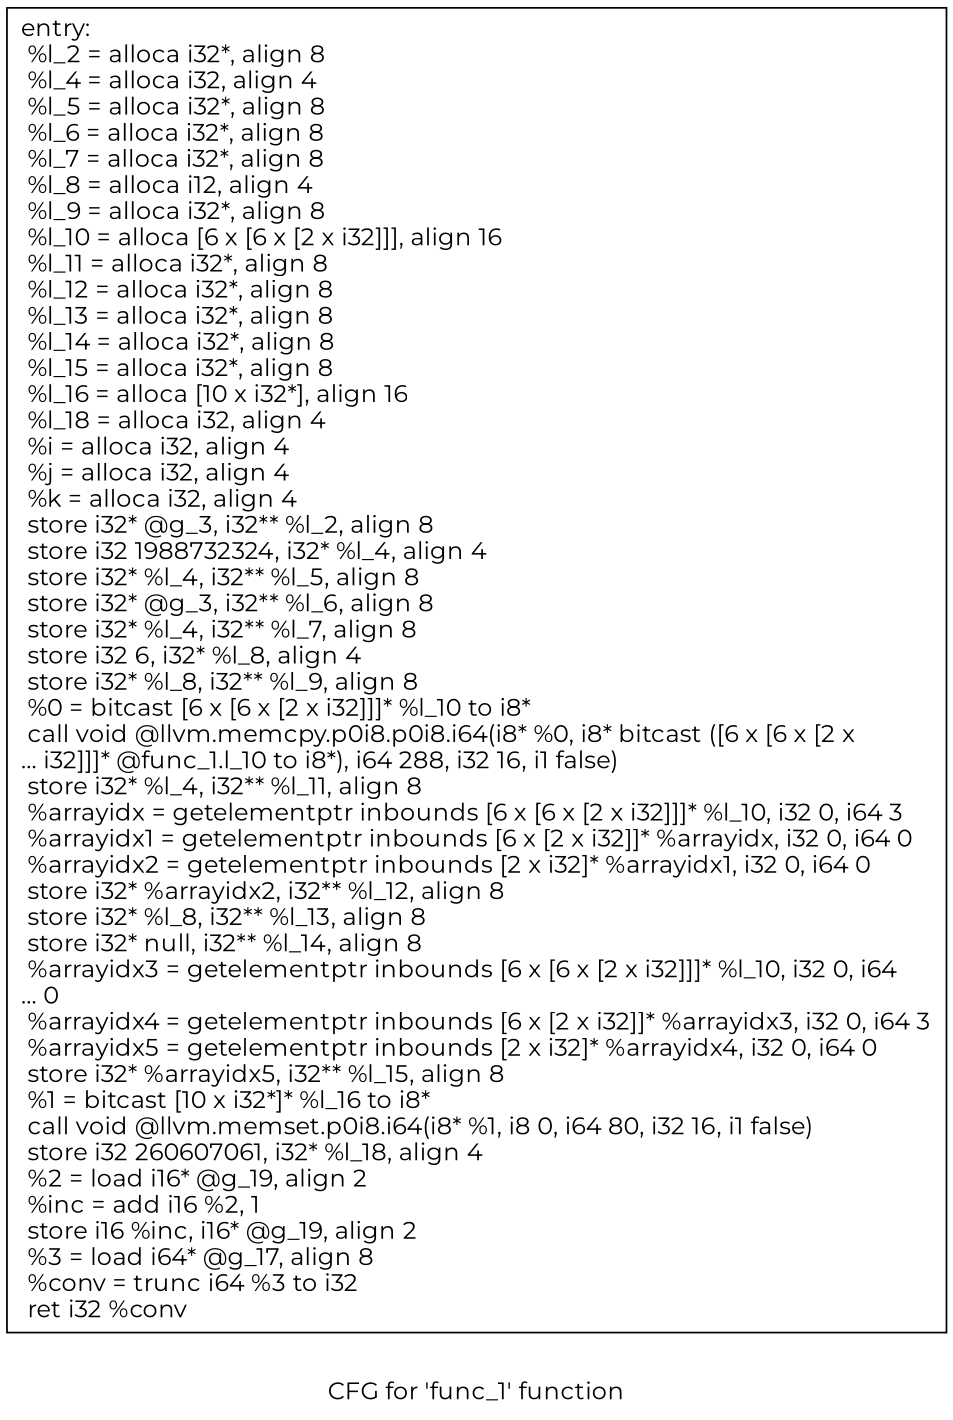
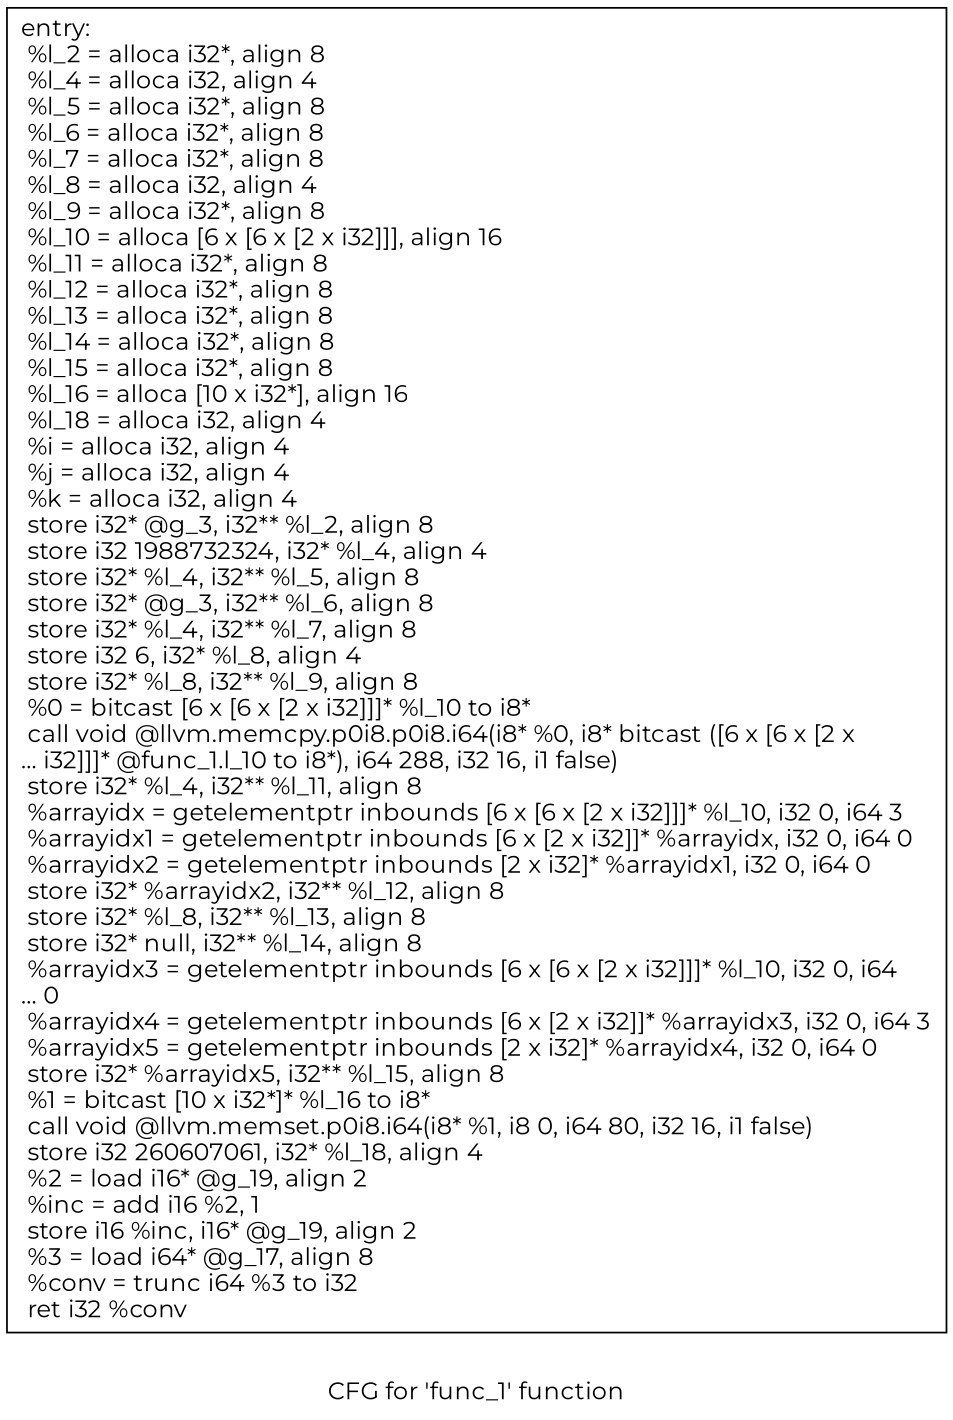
node "entry:": text "%l_8 = alloca i12, align 4" -> "%l_8 = alloca i32, align 4"
